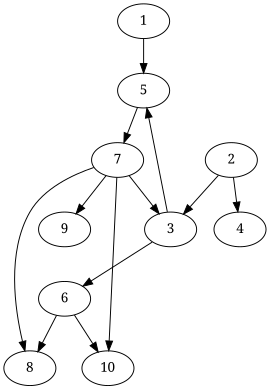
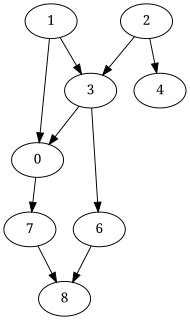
node "5": label "5" -> "0"
edge "7" -> "3": now "1" -> "3"
node "9": removed
node "10": removed
